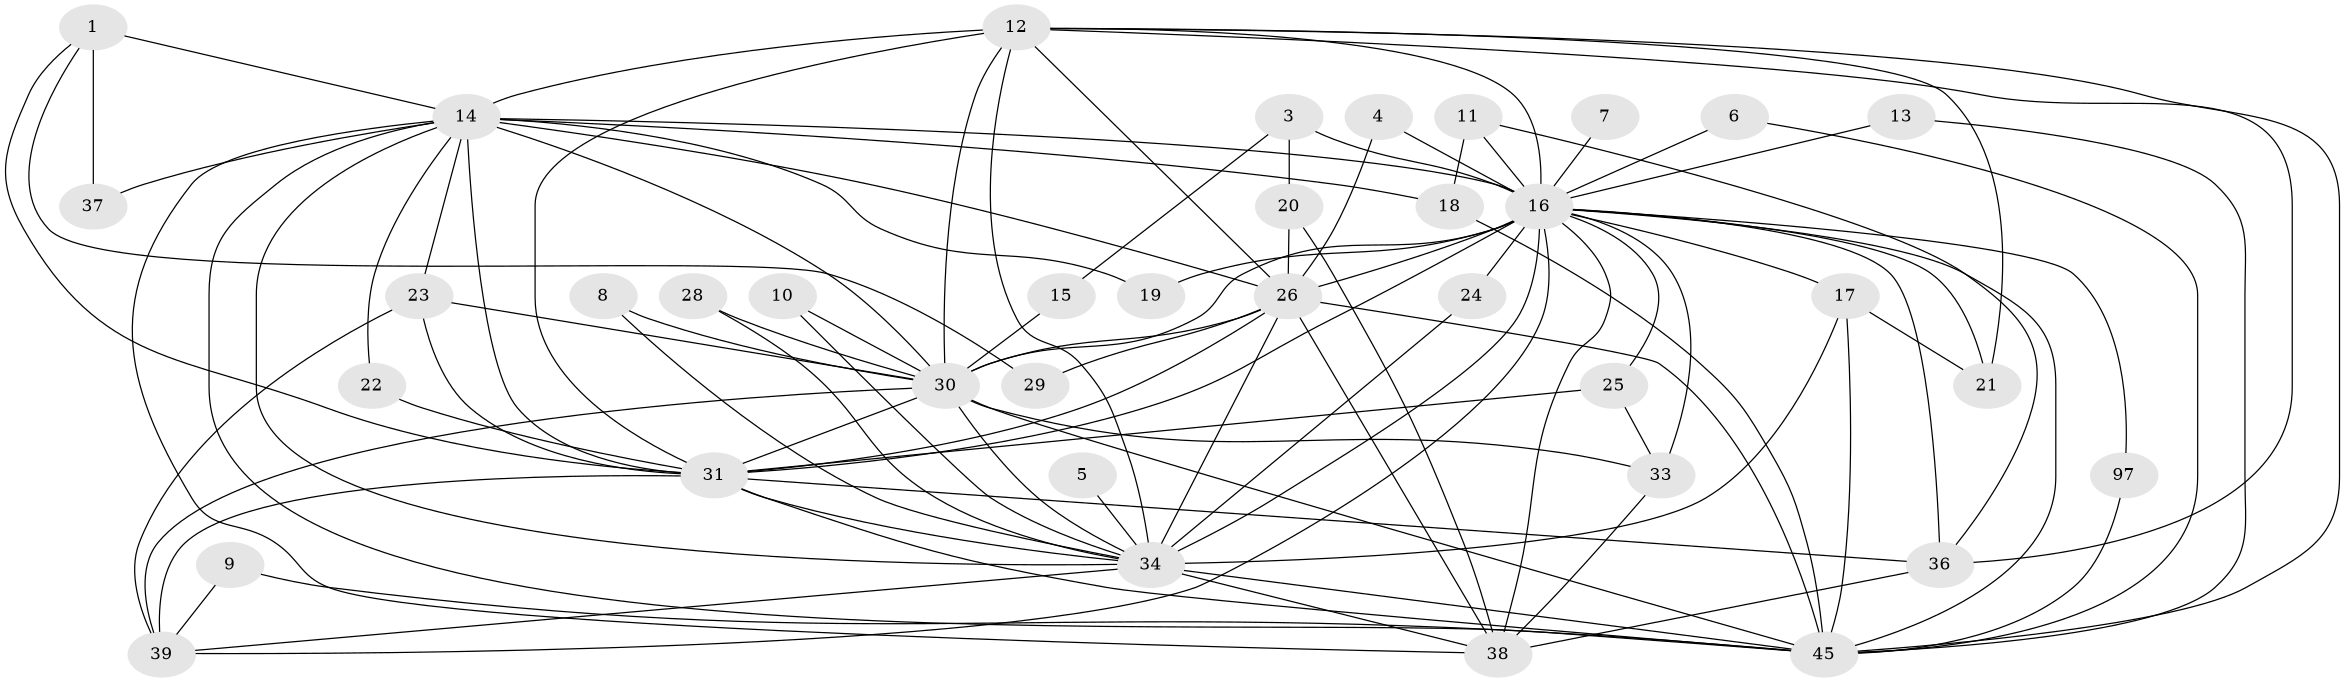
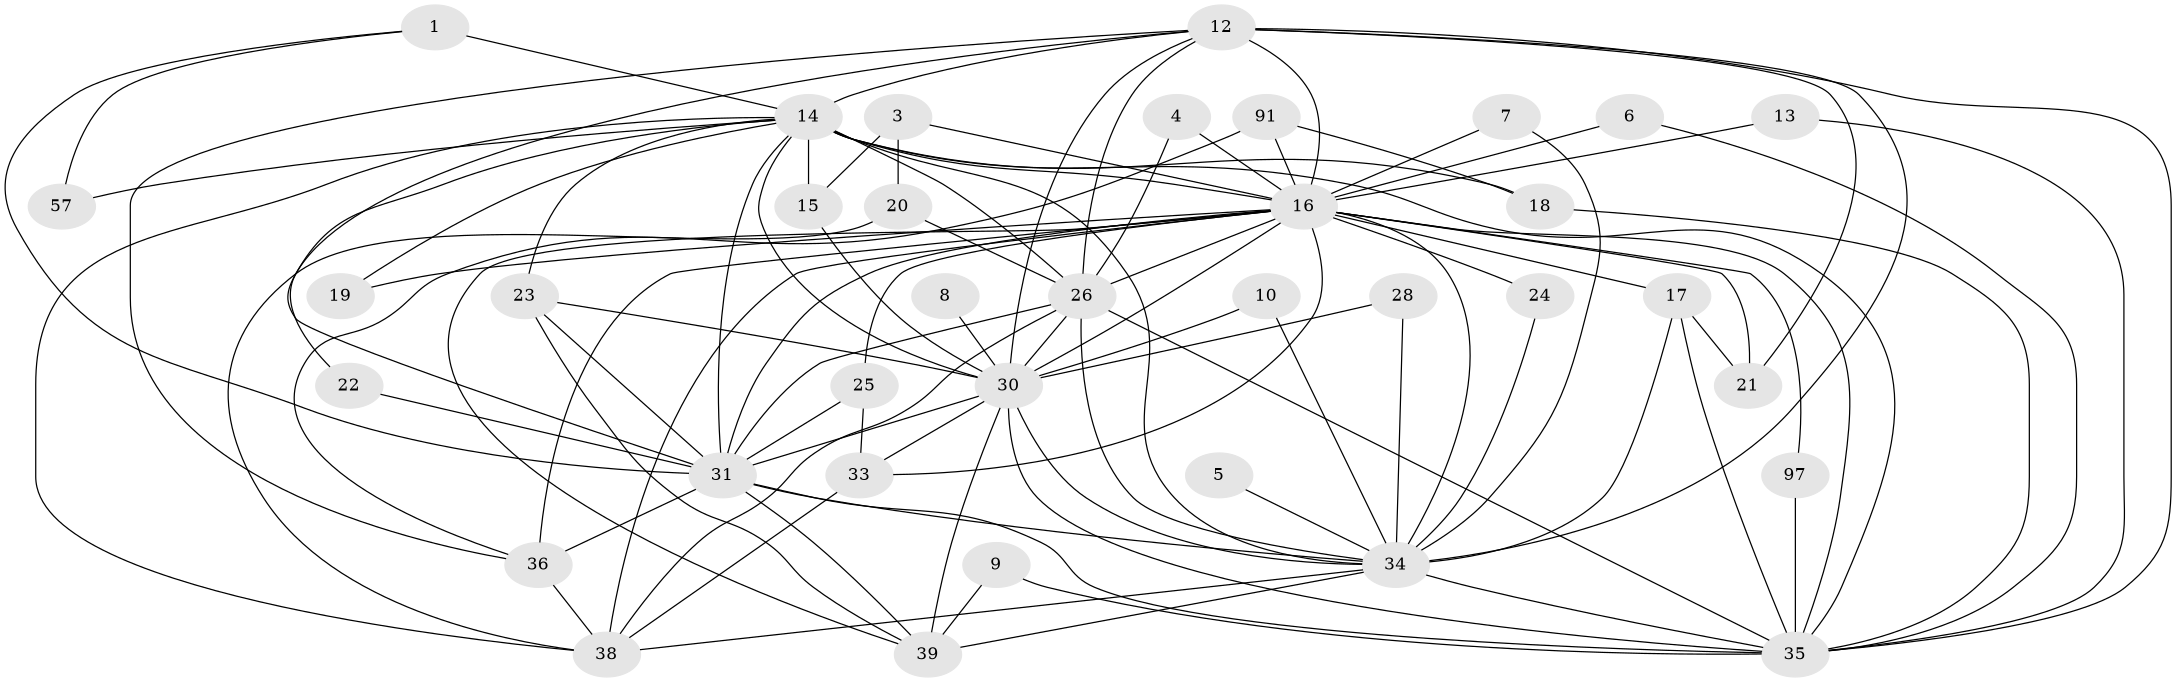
node "11": label "11" -> "91"
edge "14" -- "15": added
node "37": label "37" -> "57"
node "29": removed
edge "8" -- "34": now "7" -- "34"
node "45": label "45" -> "35"
